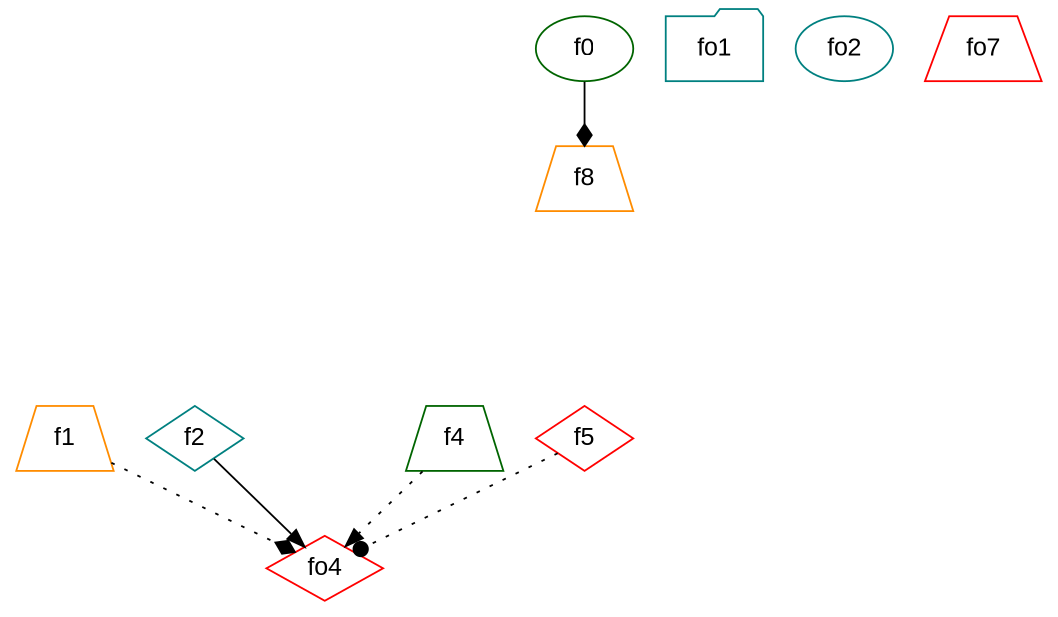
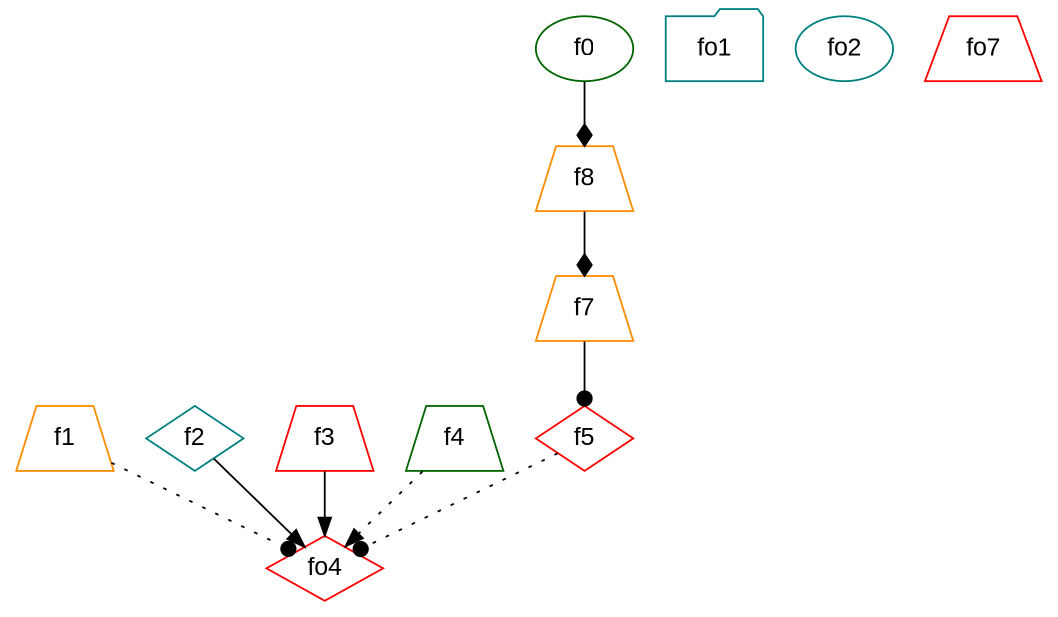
node "f7": added
node "f3": added
edge "f1" -> "fo4": arrowhead diamond -> dot
